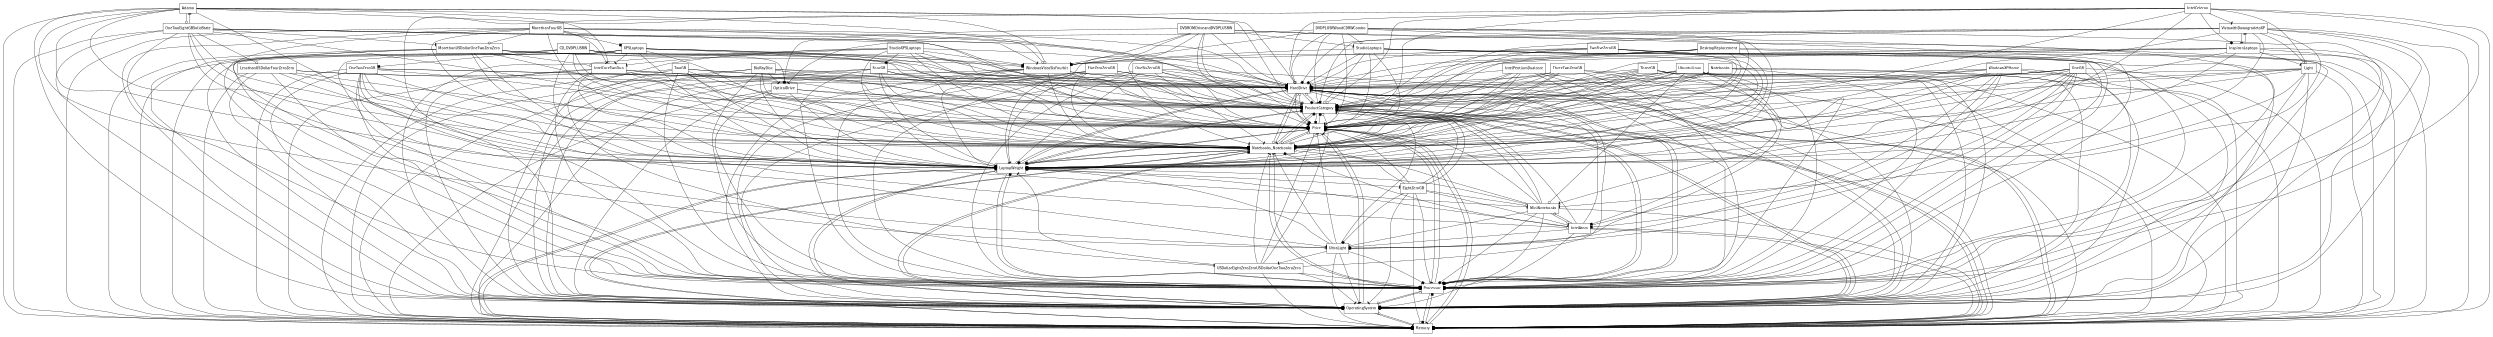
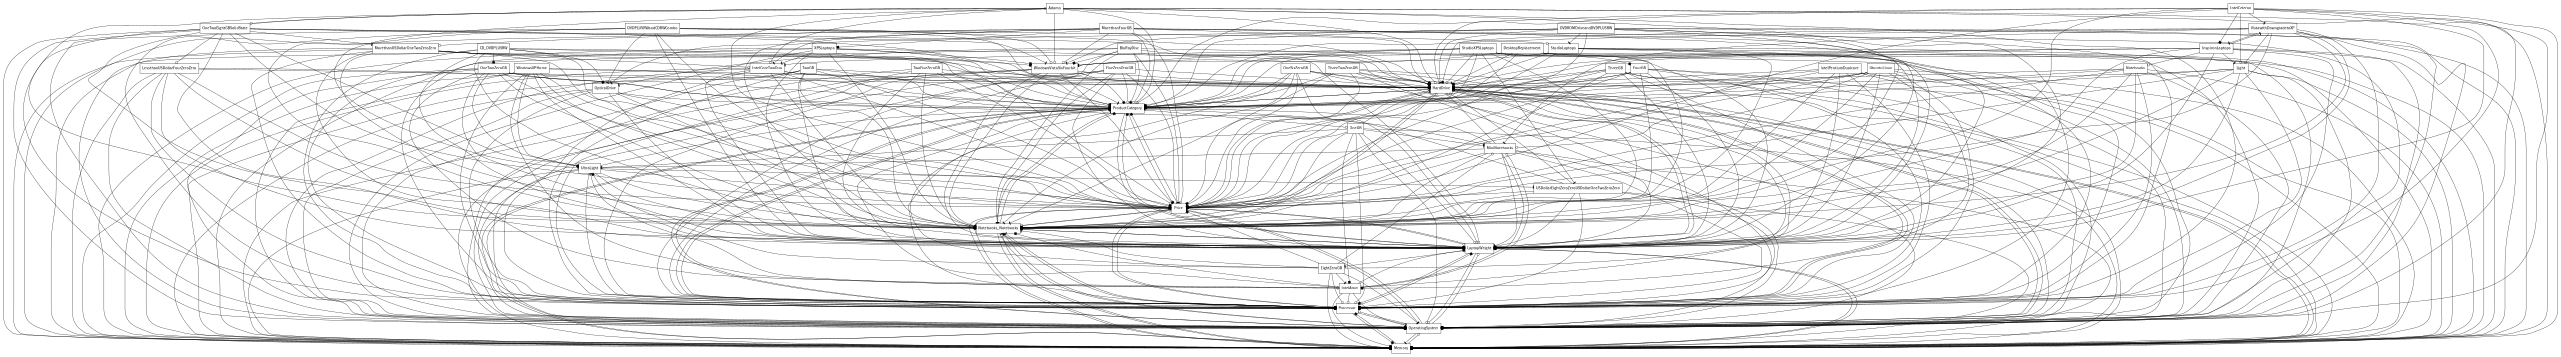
edge "OneTwoEightGBSolidState" -> "Adamo": arrowhead tee -> odot
edge "TwoFiveZeroGB" -> "WindowsVistaSixFourbit": now "BluRayDisc" -> "WindowsVistaSixFourbit"
edge "InspironLaptops" -> "Price": now "InspironLaptops" -> "Notebooks"
edge "OneGB" -> "ProductCategory": reversed
edge "UbuntuLinux" -> "UltraLight": removed
edge "Notebooks" -> "LaptopWeight": added
edge "OperatingSystem" -> "HardDrive": added
edge "StudioXPSLaptops" -> "Memory": added
edge "DVDROMDriveandDVDPLUSRW" -> "Memory": added
